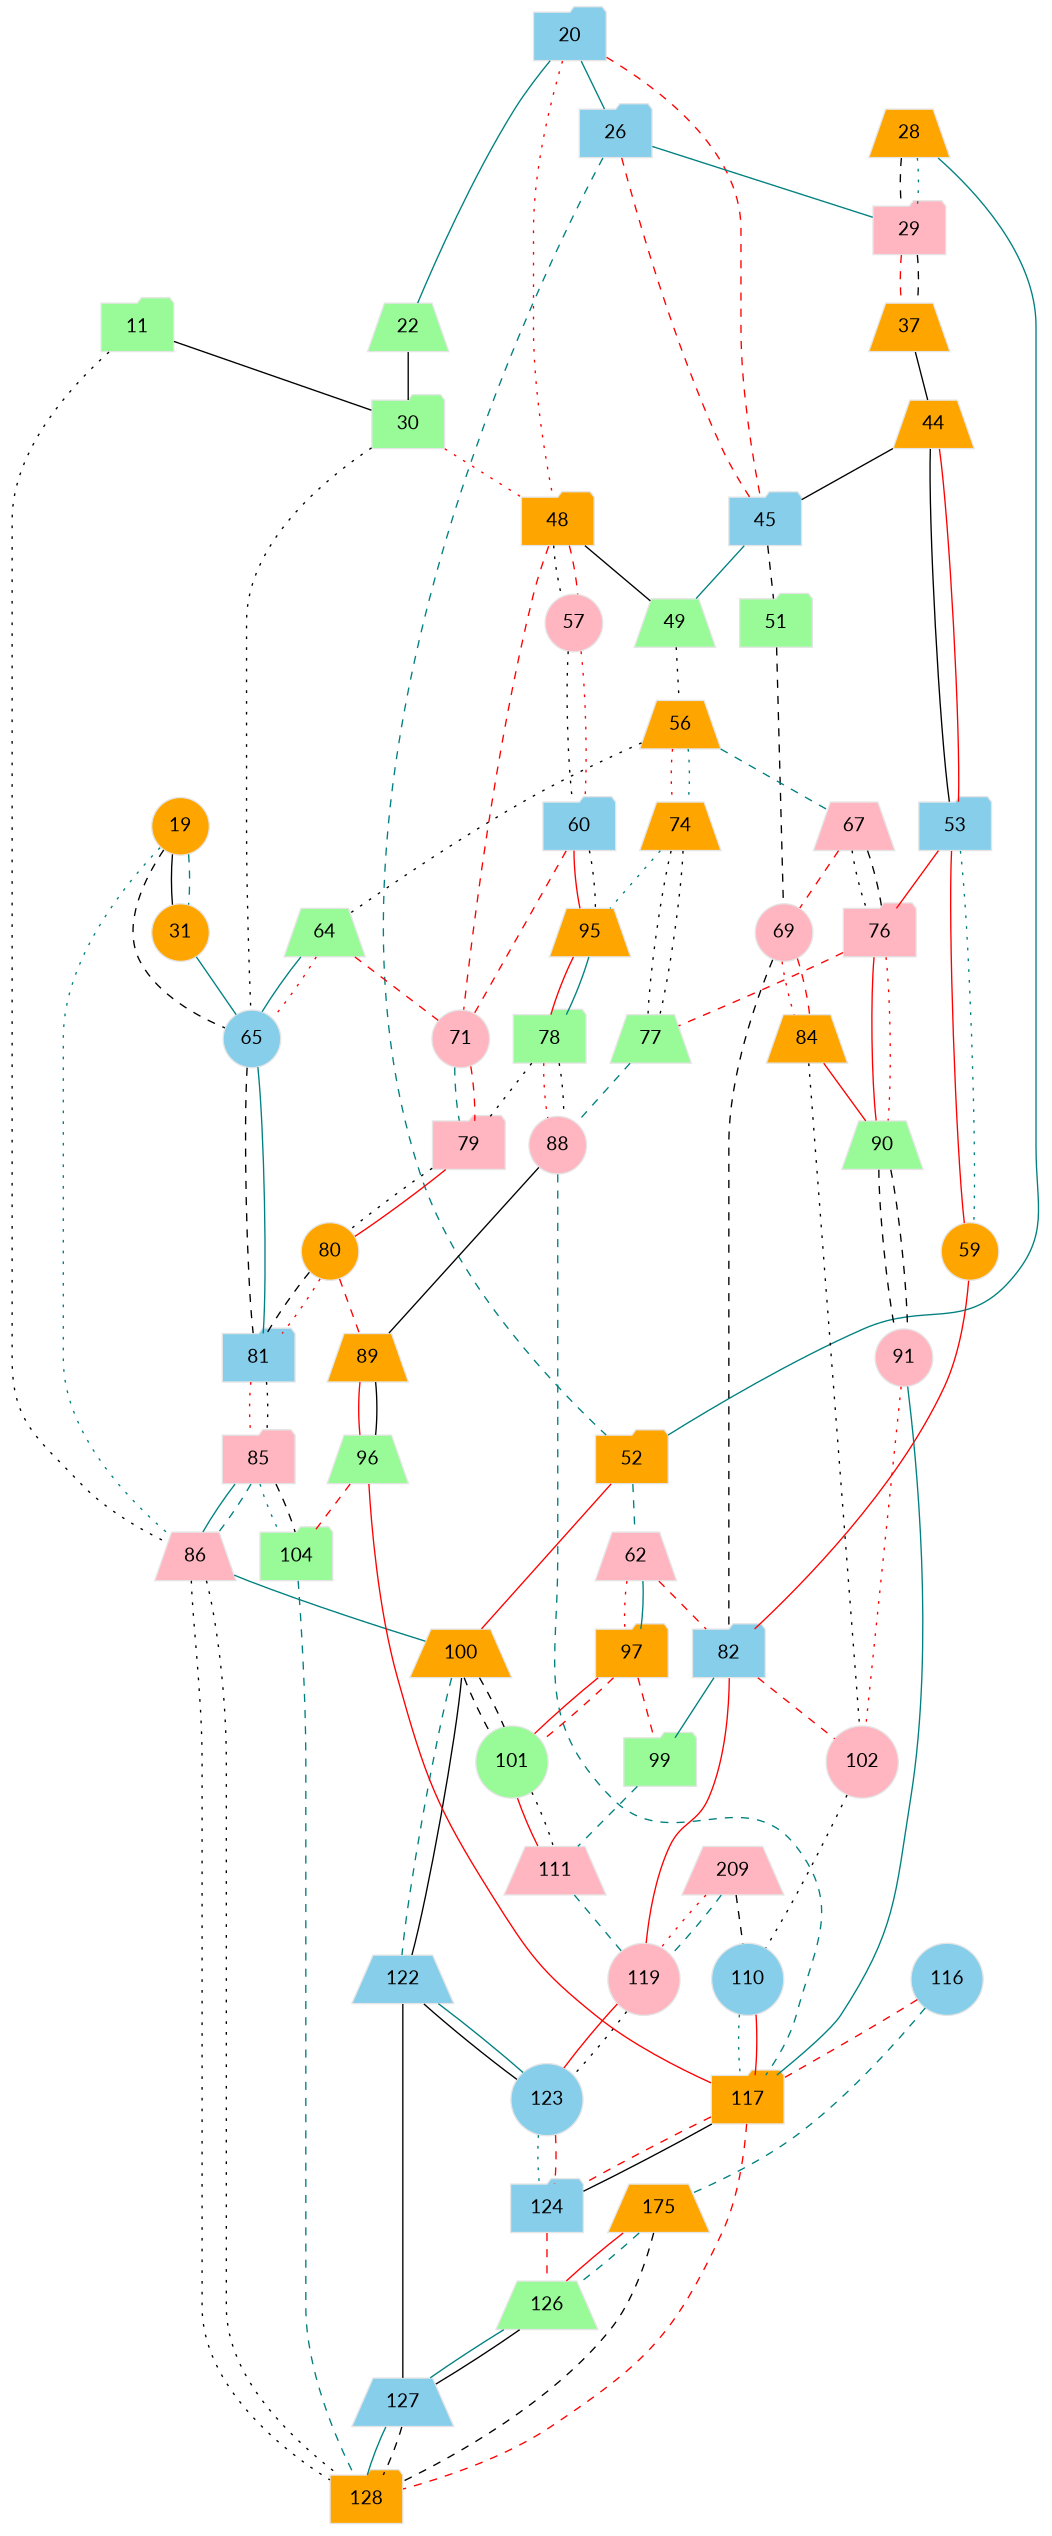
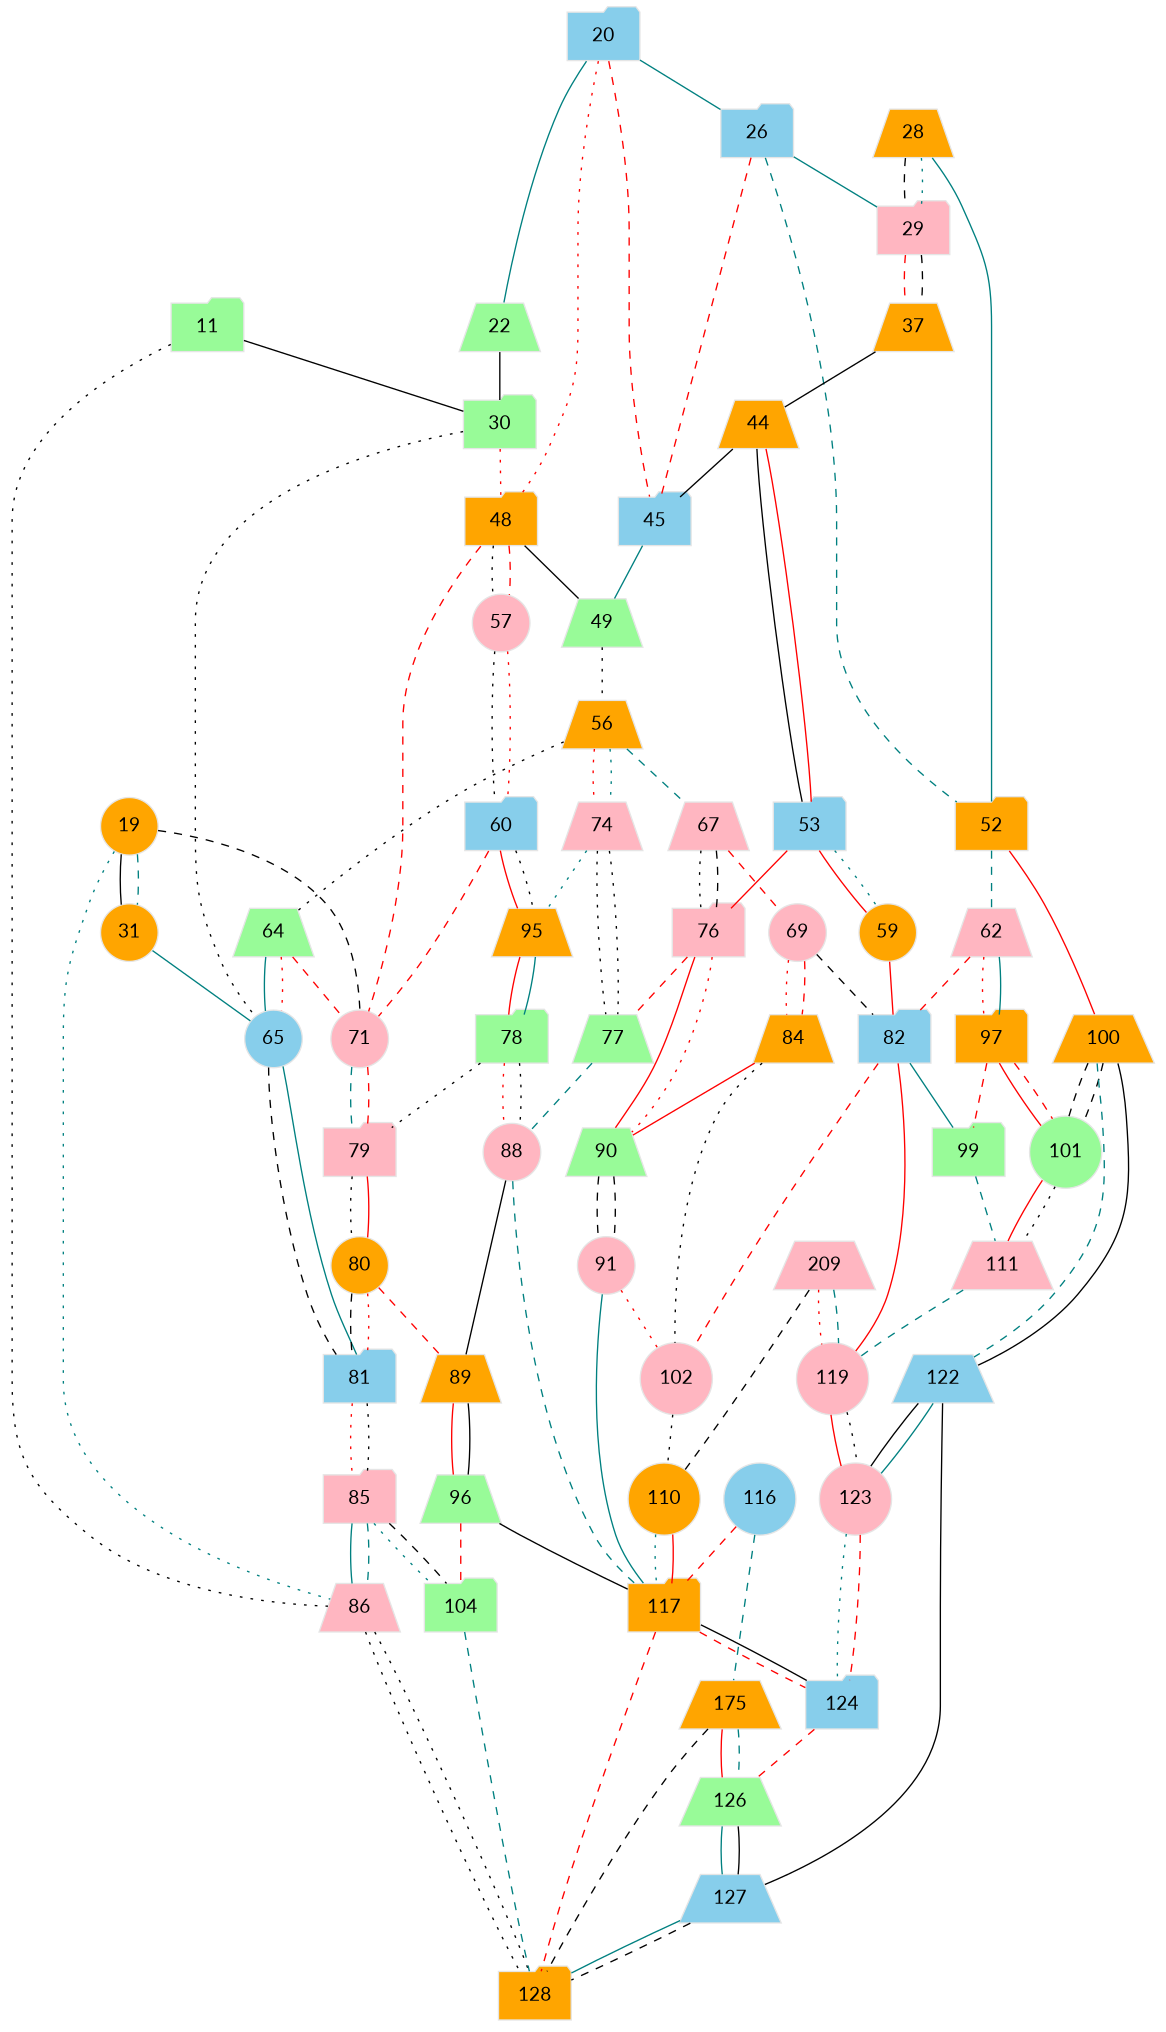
node "51": removed
node "74": fillcolor orange -> lightpink
edge "19" -- "65": now "19" -- "71"
edge "86" -- "100": removed
edge "96" -- "117": color red -> black
node "110": fillcolor skyblue -> orange
node "123": fillcolor skyblue -> lightpink
